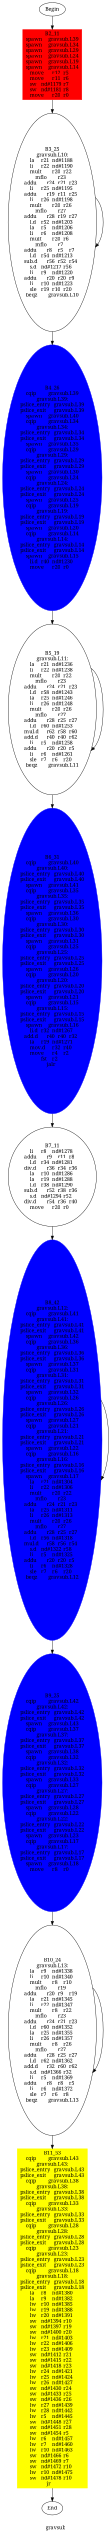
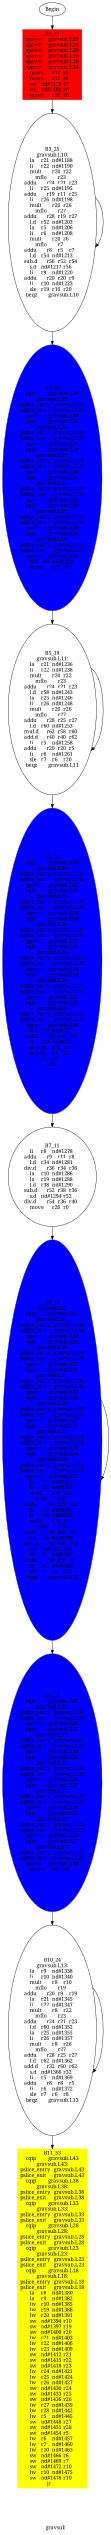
node "End": removed
